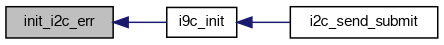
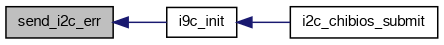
node "init_i2c_err": label "init_i2c_err" -> "send_i2c_err"
node "i2c_send_submit": label "i2c_send_submit" -> "i2c_chibios_submit"
